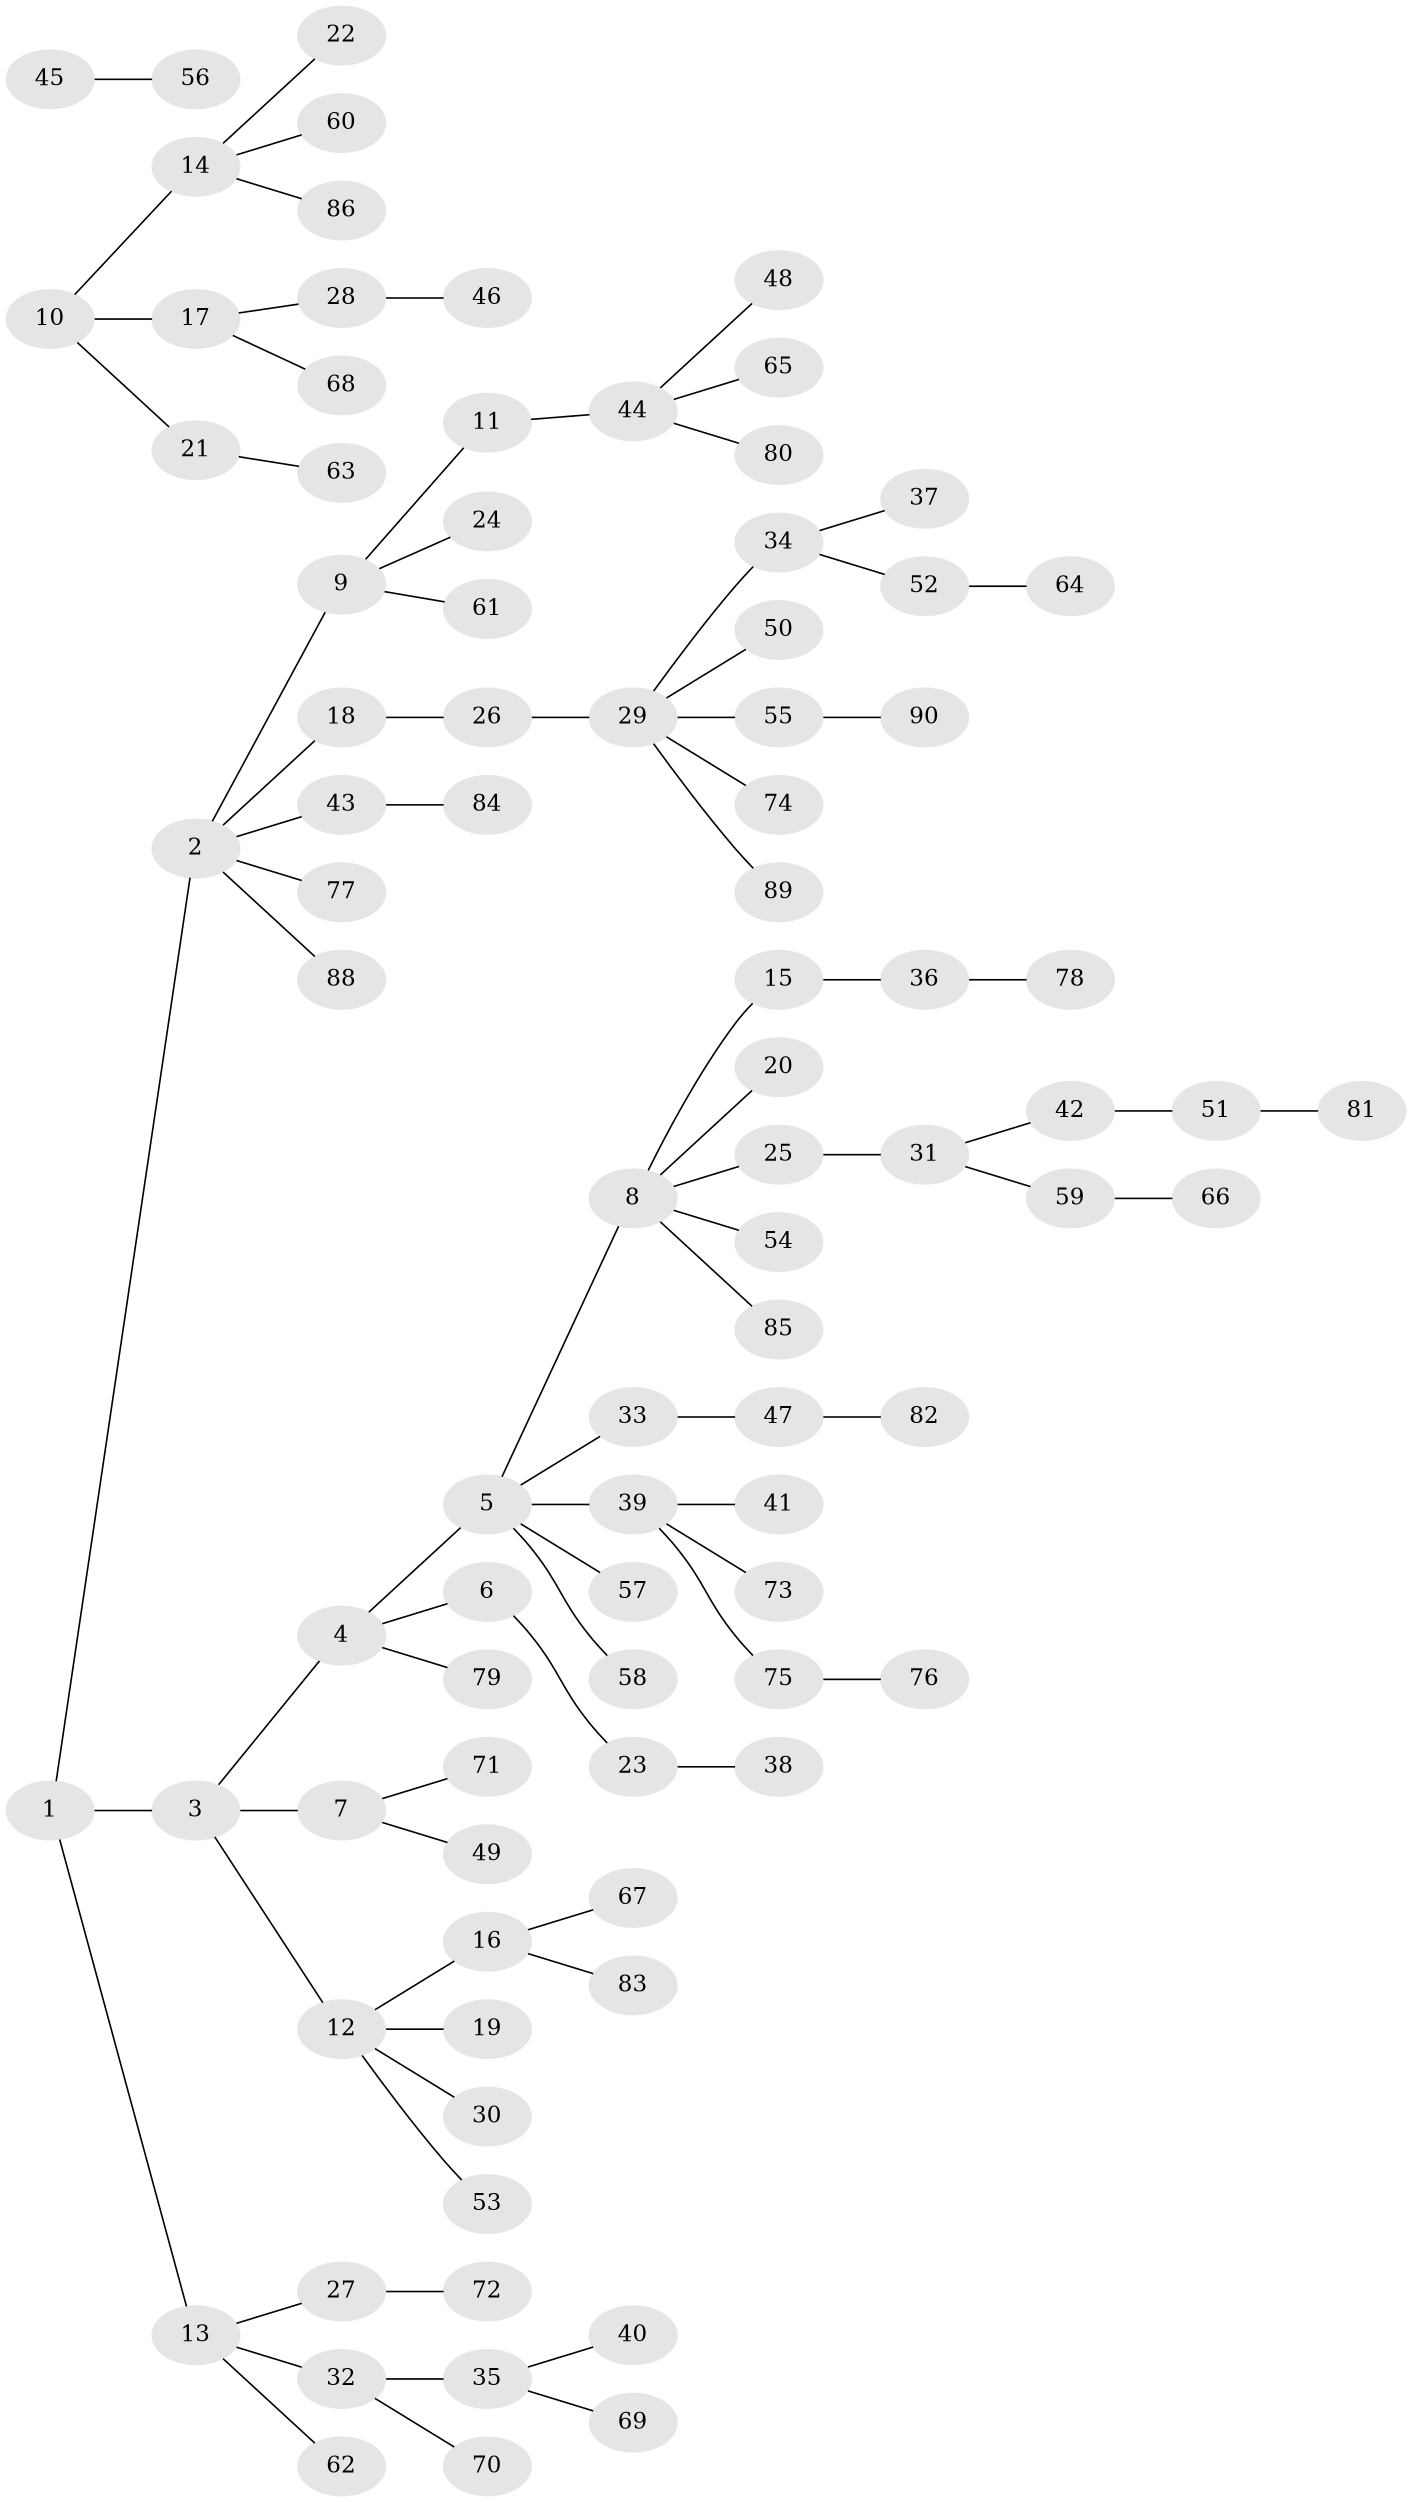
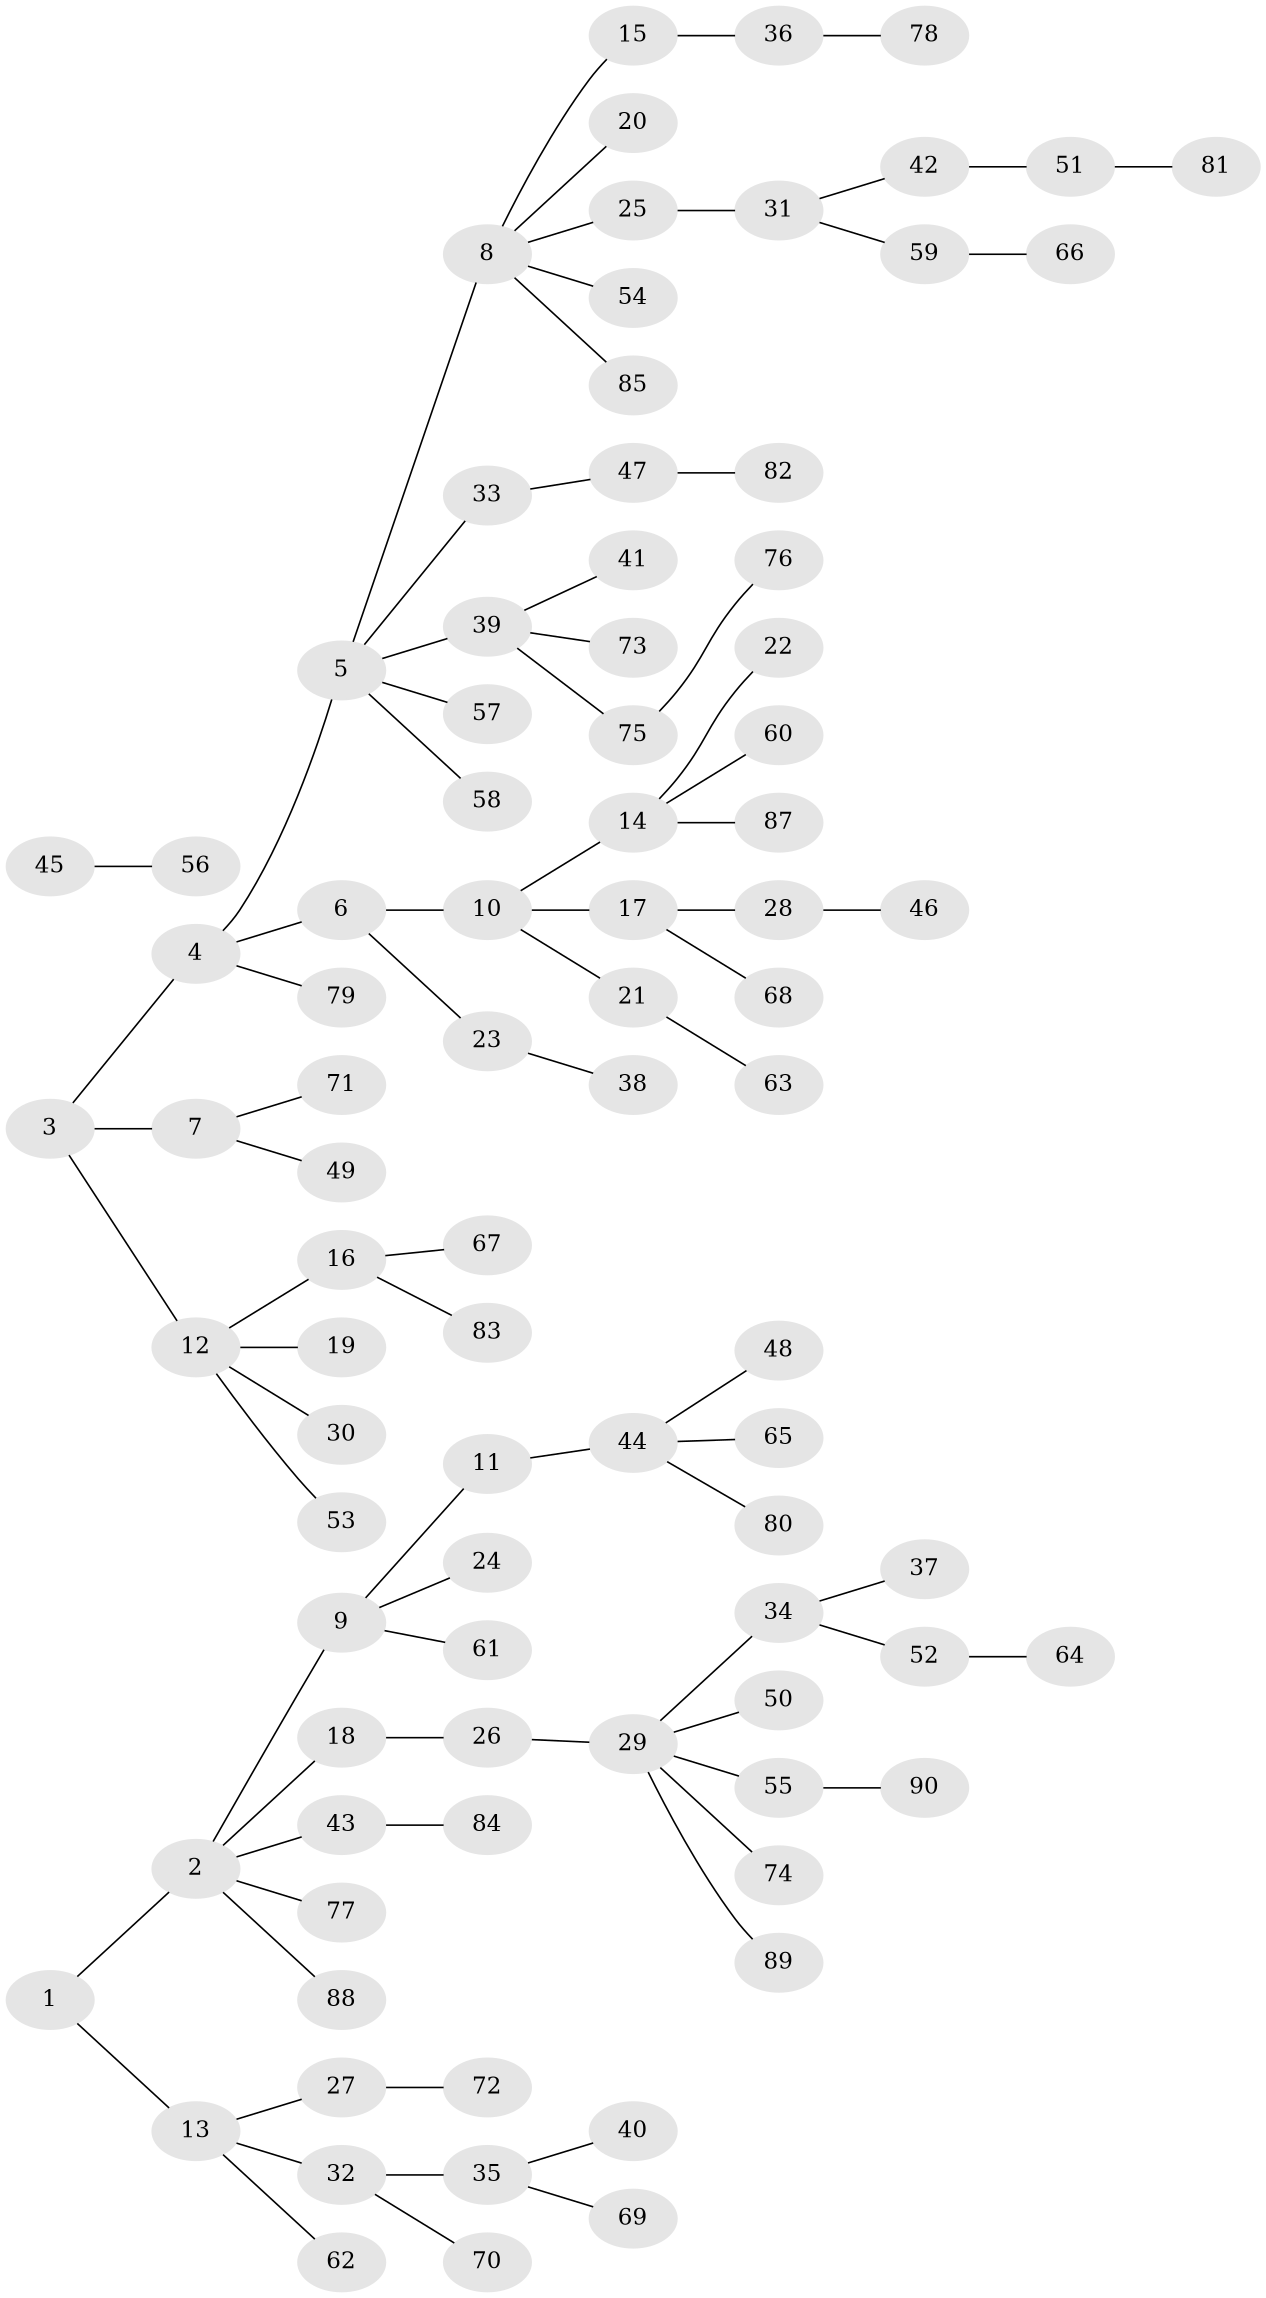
node "86": label "86" -> "87"
edge "6" -- "10": added
edge "1" -- "3": removed
